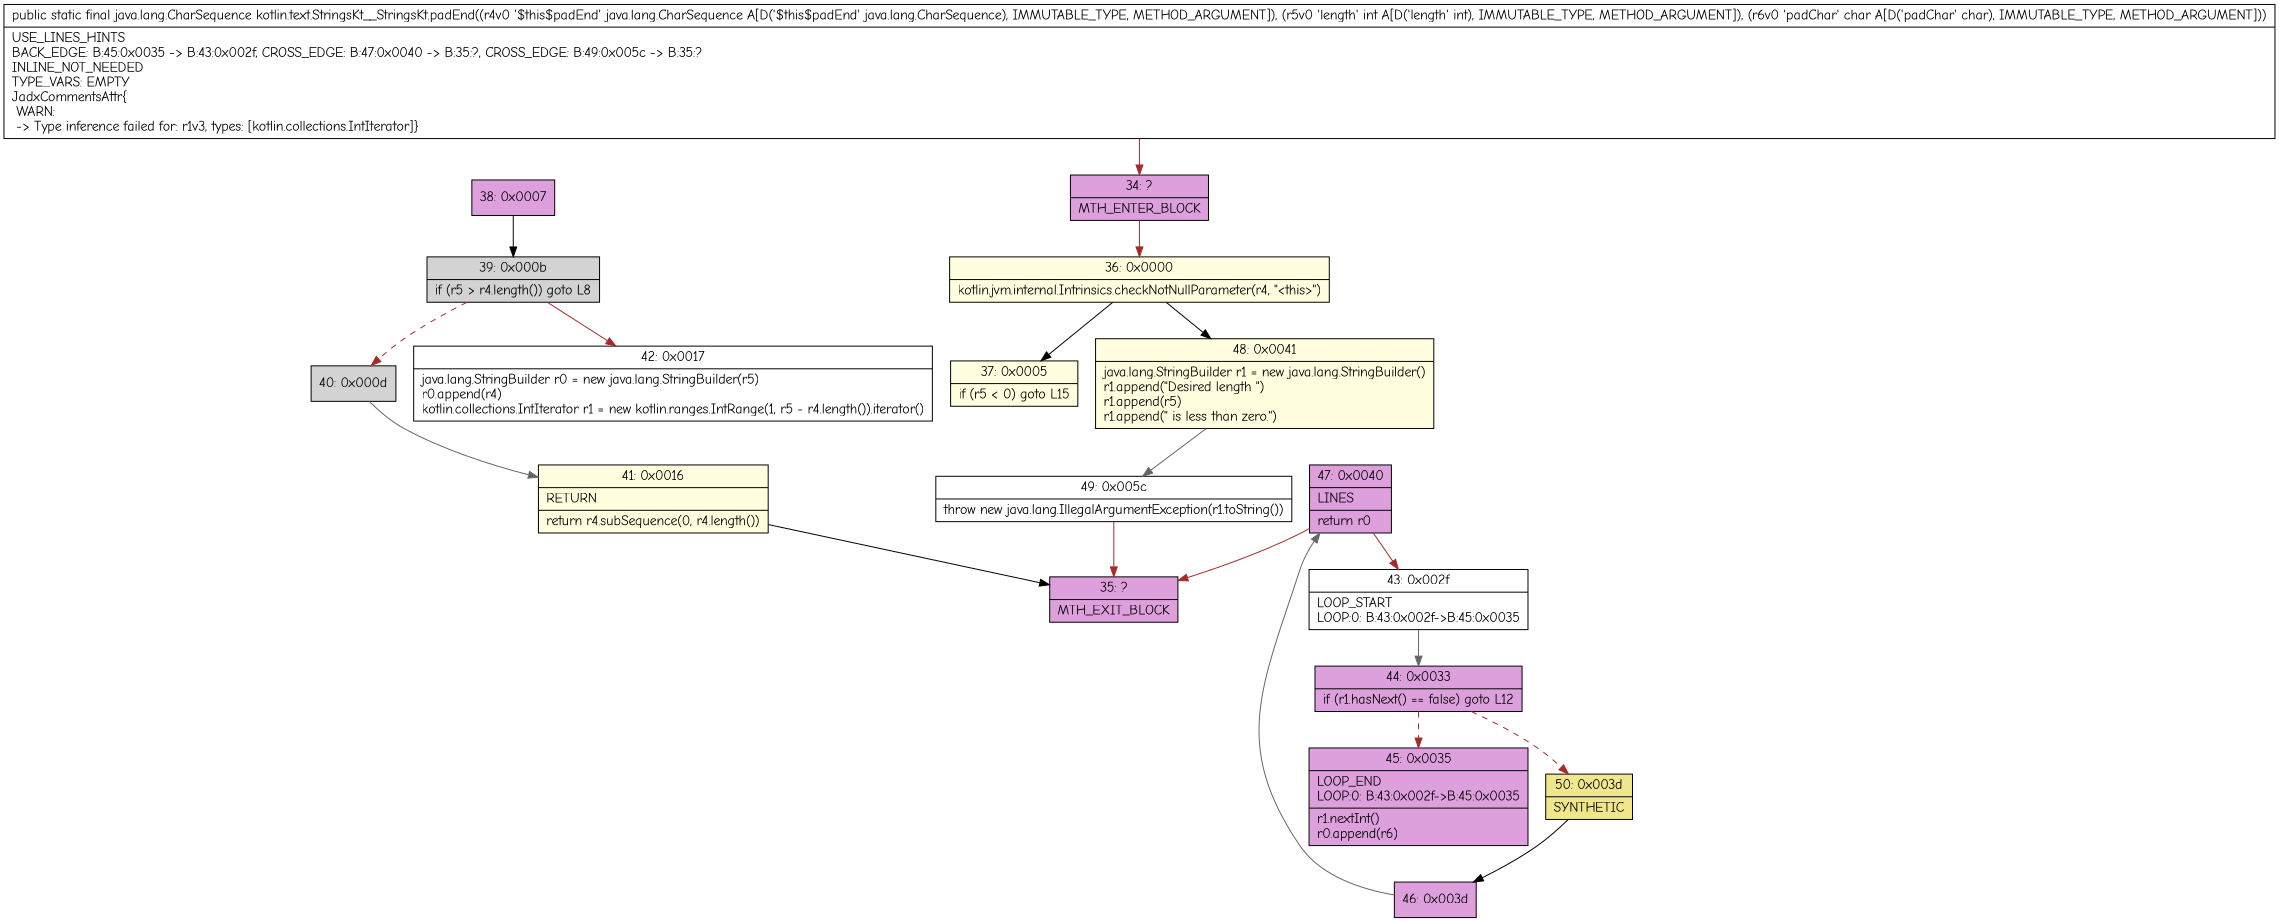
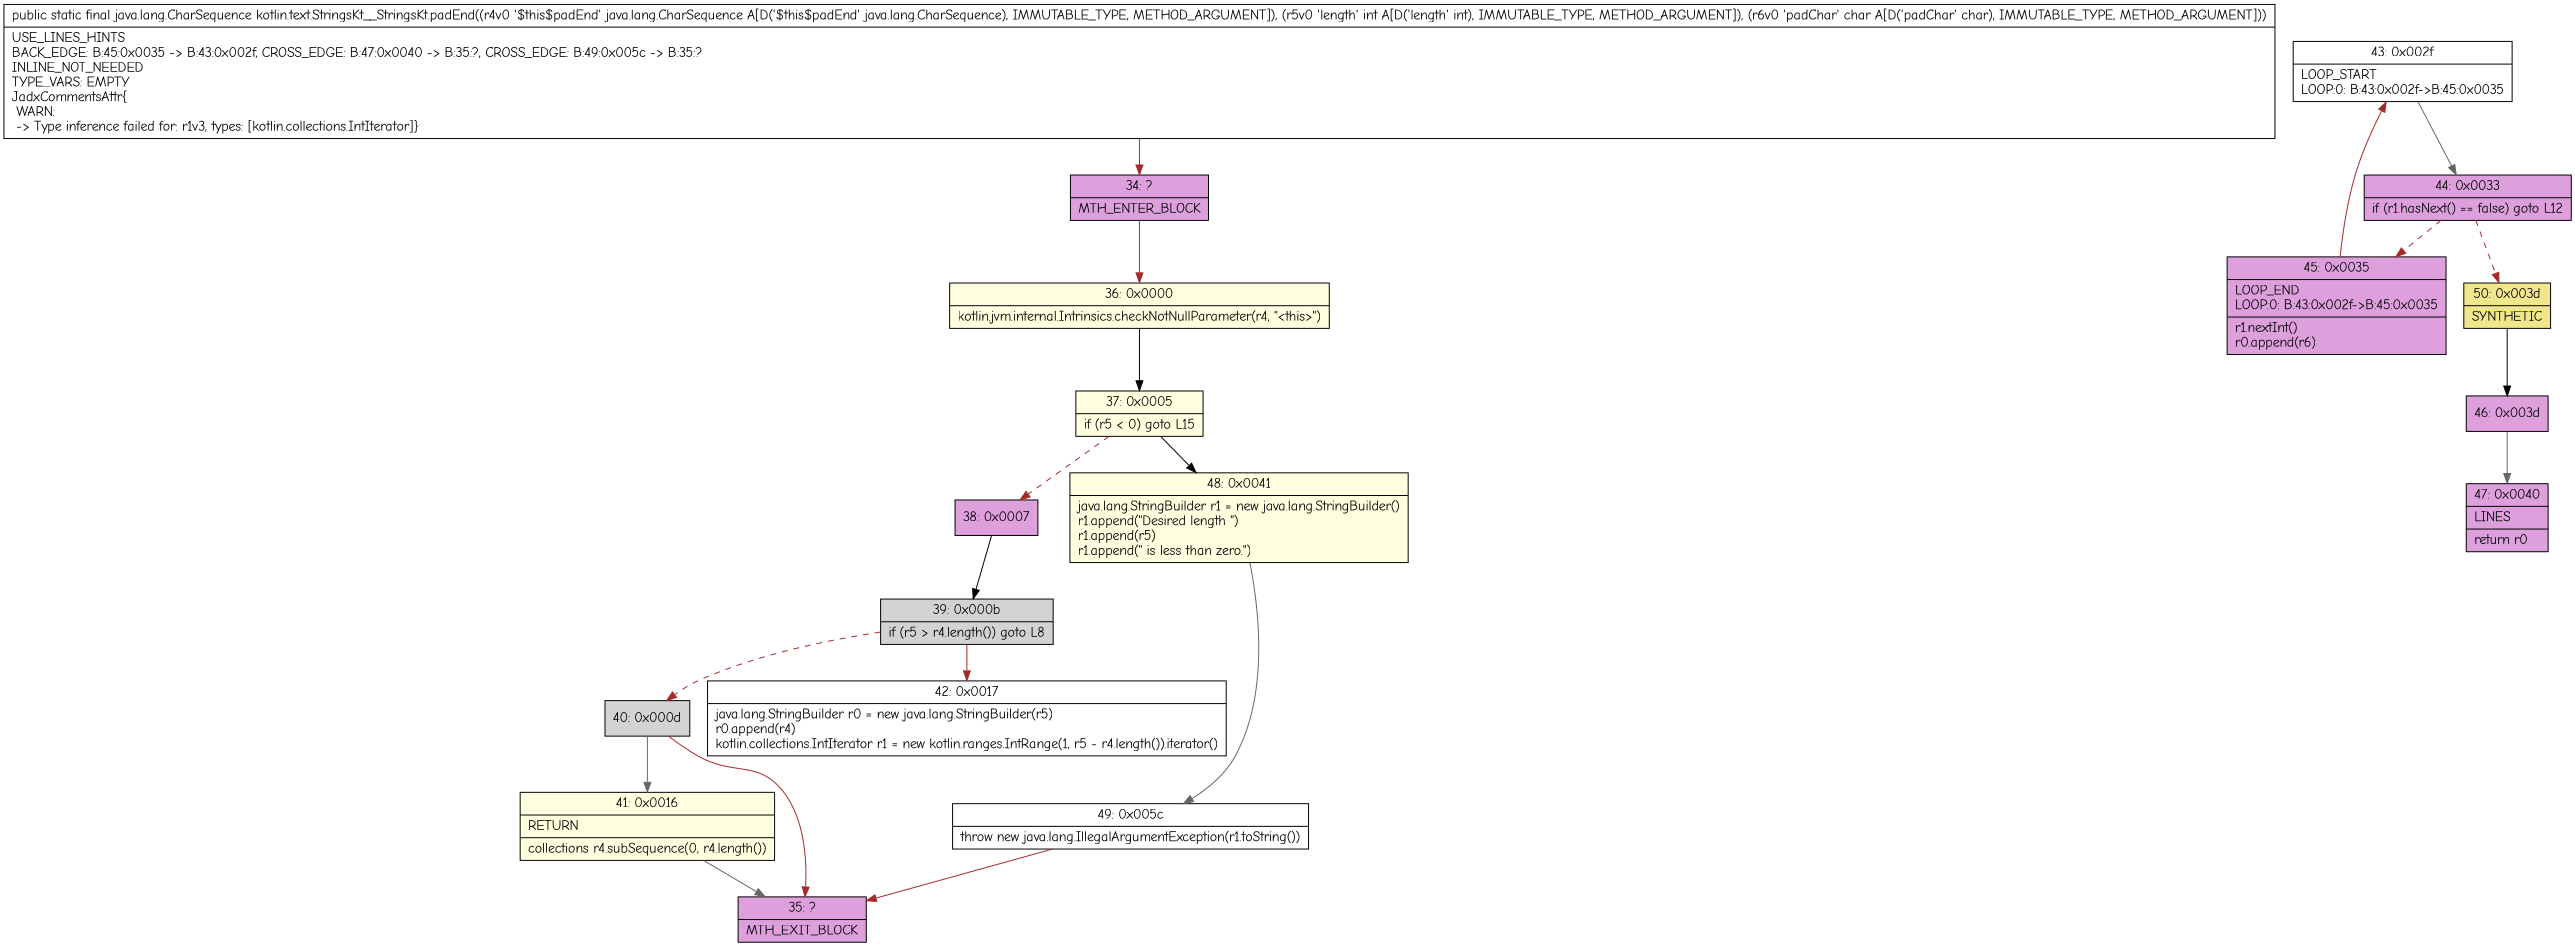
edge "36: 0x0000" -> "48: 0x0041": now "37: 0x0005" -> "48: 0x0041"
edge "37: 0x0005" -> "38: 0x0007": added
node "41: 0x0016": text "return r4.subSequence(0, r4.length())" -> "collections r4.subSequence(0, r4.length())"
edge "47: 0x0040" -> "43: 0x002f": now "45: 0x0035" -> "43: 0x002f"
edge "41: 0x0016" -> "35: ?": color black -> gray40
edge "47: 0x0040" -> "35: ?": now "40: 0x000d" -> "35: ?"
